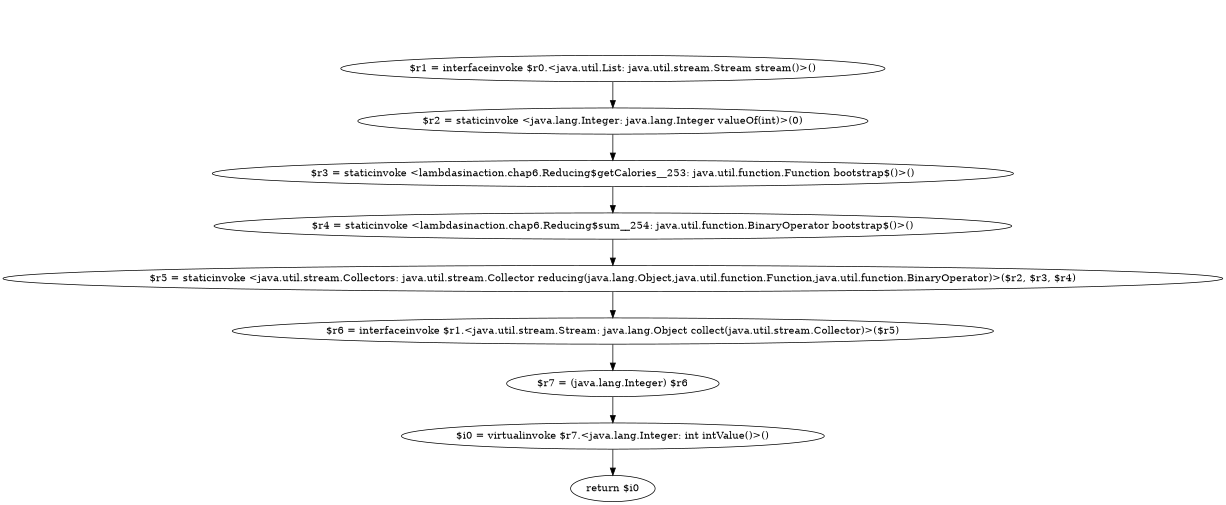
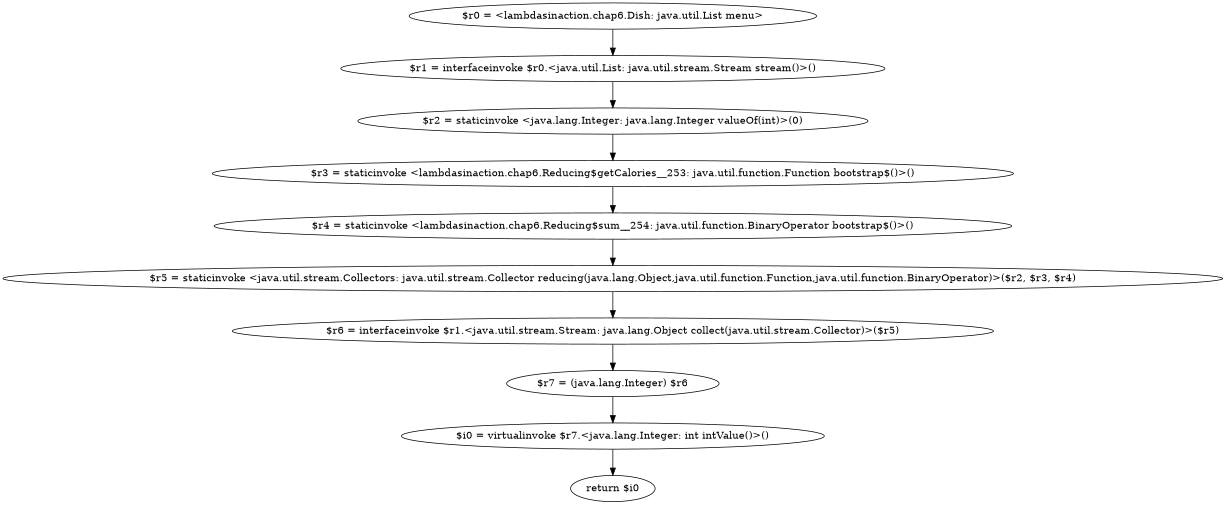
node "$r0 = <lambdasinaction.chap6.Dish: java.util.List menu>": added
